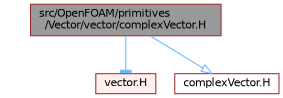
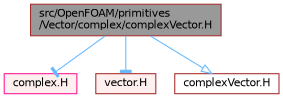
node "src/OpenFOAM/primitives /Vector/vector/complexVector.H": label "src/OpenFOAM/primitives /Vector/vector/complexVector.H" -> "src/OpenFOAM/primitives /Vector/complex/complexVector.H"
node "complex.H": added
